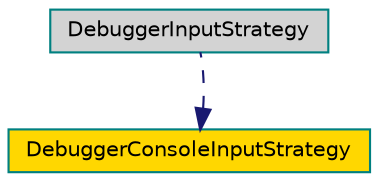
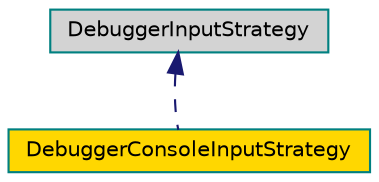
edge "DebuggerInputStrategy" -> "DebuggerConsoleInputStrategy": reversed
